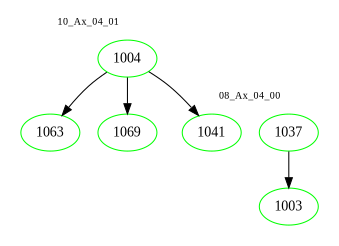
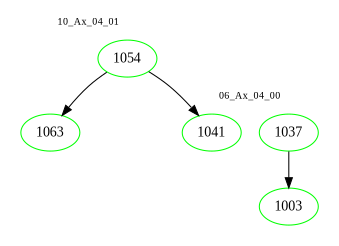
node "1004": label "1004" -> "1054"
cluster "08_Ax_04_00": label "08_Ax_04_00" -> "06_Ax_04_00"
node "1069": removed
